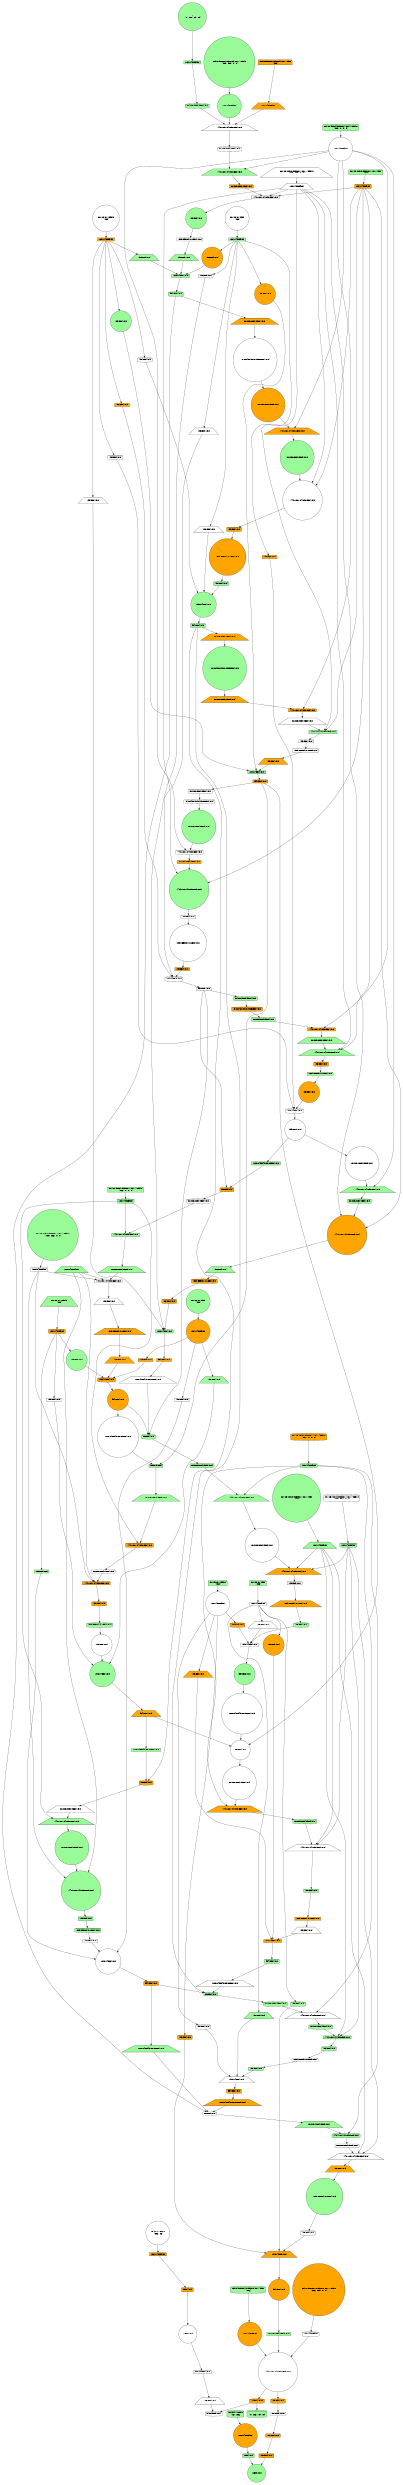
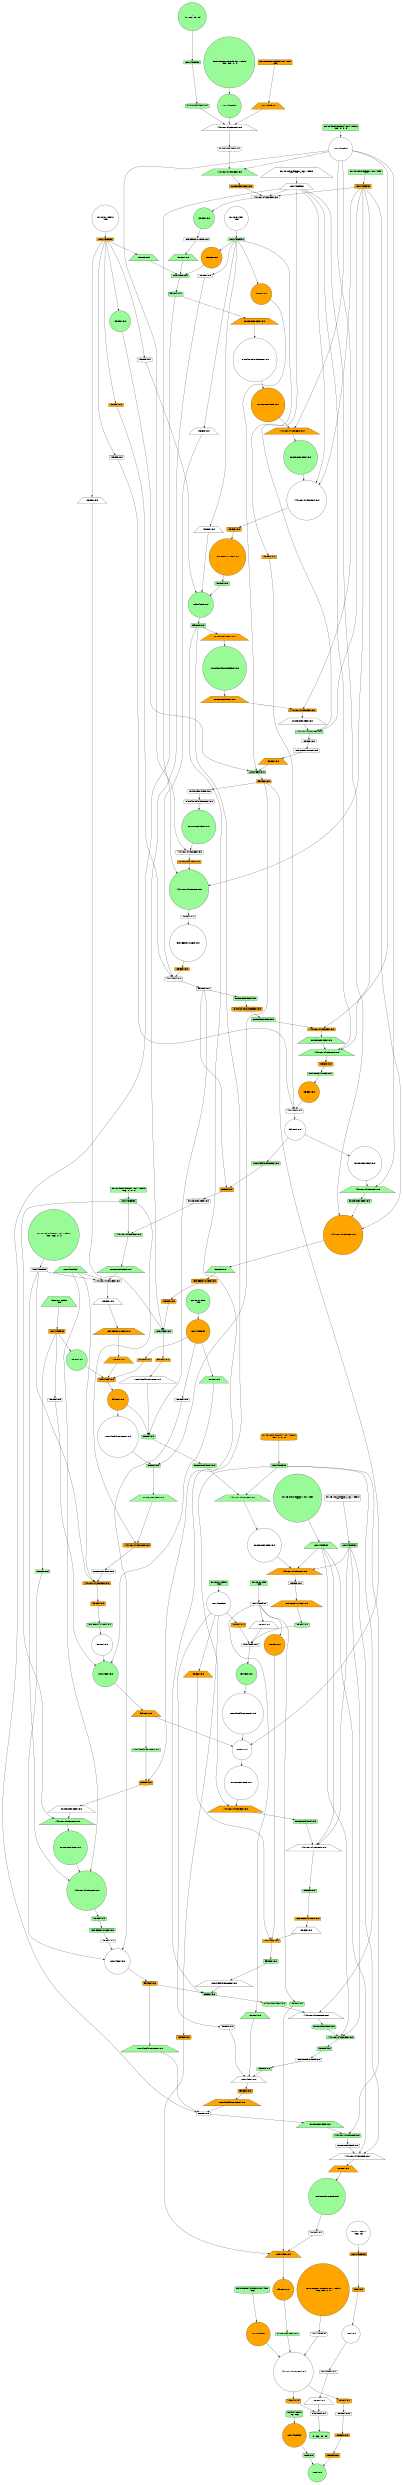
node "pointwise_conv_in2mid.conv.weight (128, 128, 1, 1)": label "pointwise_conv_in2mid.conv.weight (128, 128, 1, 1)" -> "depthwise_conv_in2mid.conv.weight (128, 128, 1, 1)"
node "conv_2.gn.weight (128)": label "conv_2.gn.weight (128)" -> "mid_2.gn.weight (128)"
edge "MulBackward0" -> "(1, 256, 80, 80)": now "ExpandBackward" -> "(1, 256, 80, 80)"
